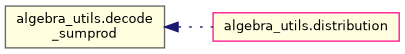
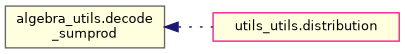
node "algebra_utils.distribution": label "algebra_utils.distribution" -> "utils_utils.distribution"
